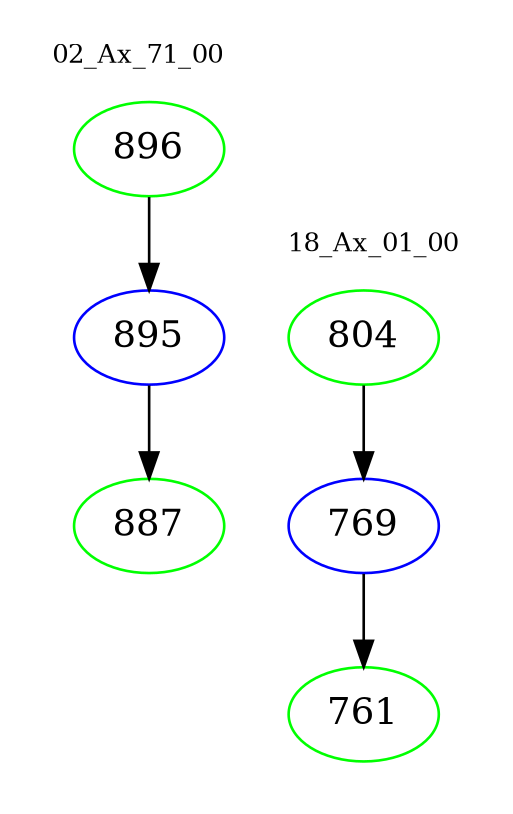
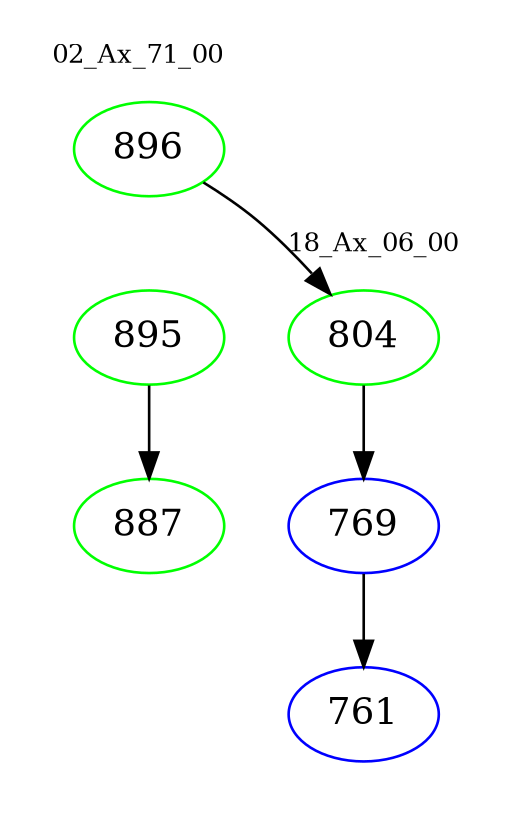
edge "896" -> "895": now "896" -> "804"
cluster "18_Ax_01_00": label "18_Ax_01_00" -> "18_Ax_06_00"
node "895": color blue -> green
node "761": color green -> blue
